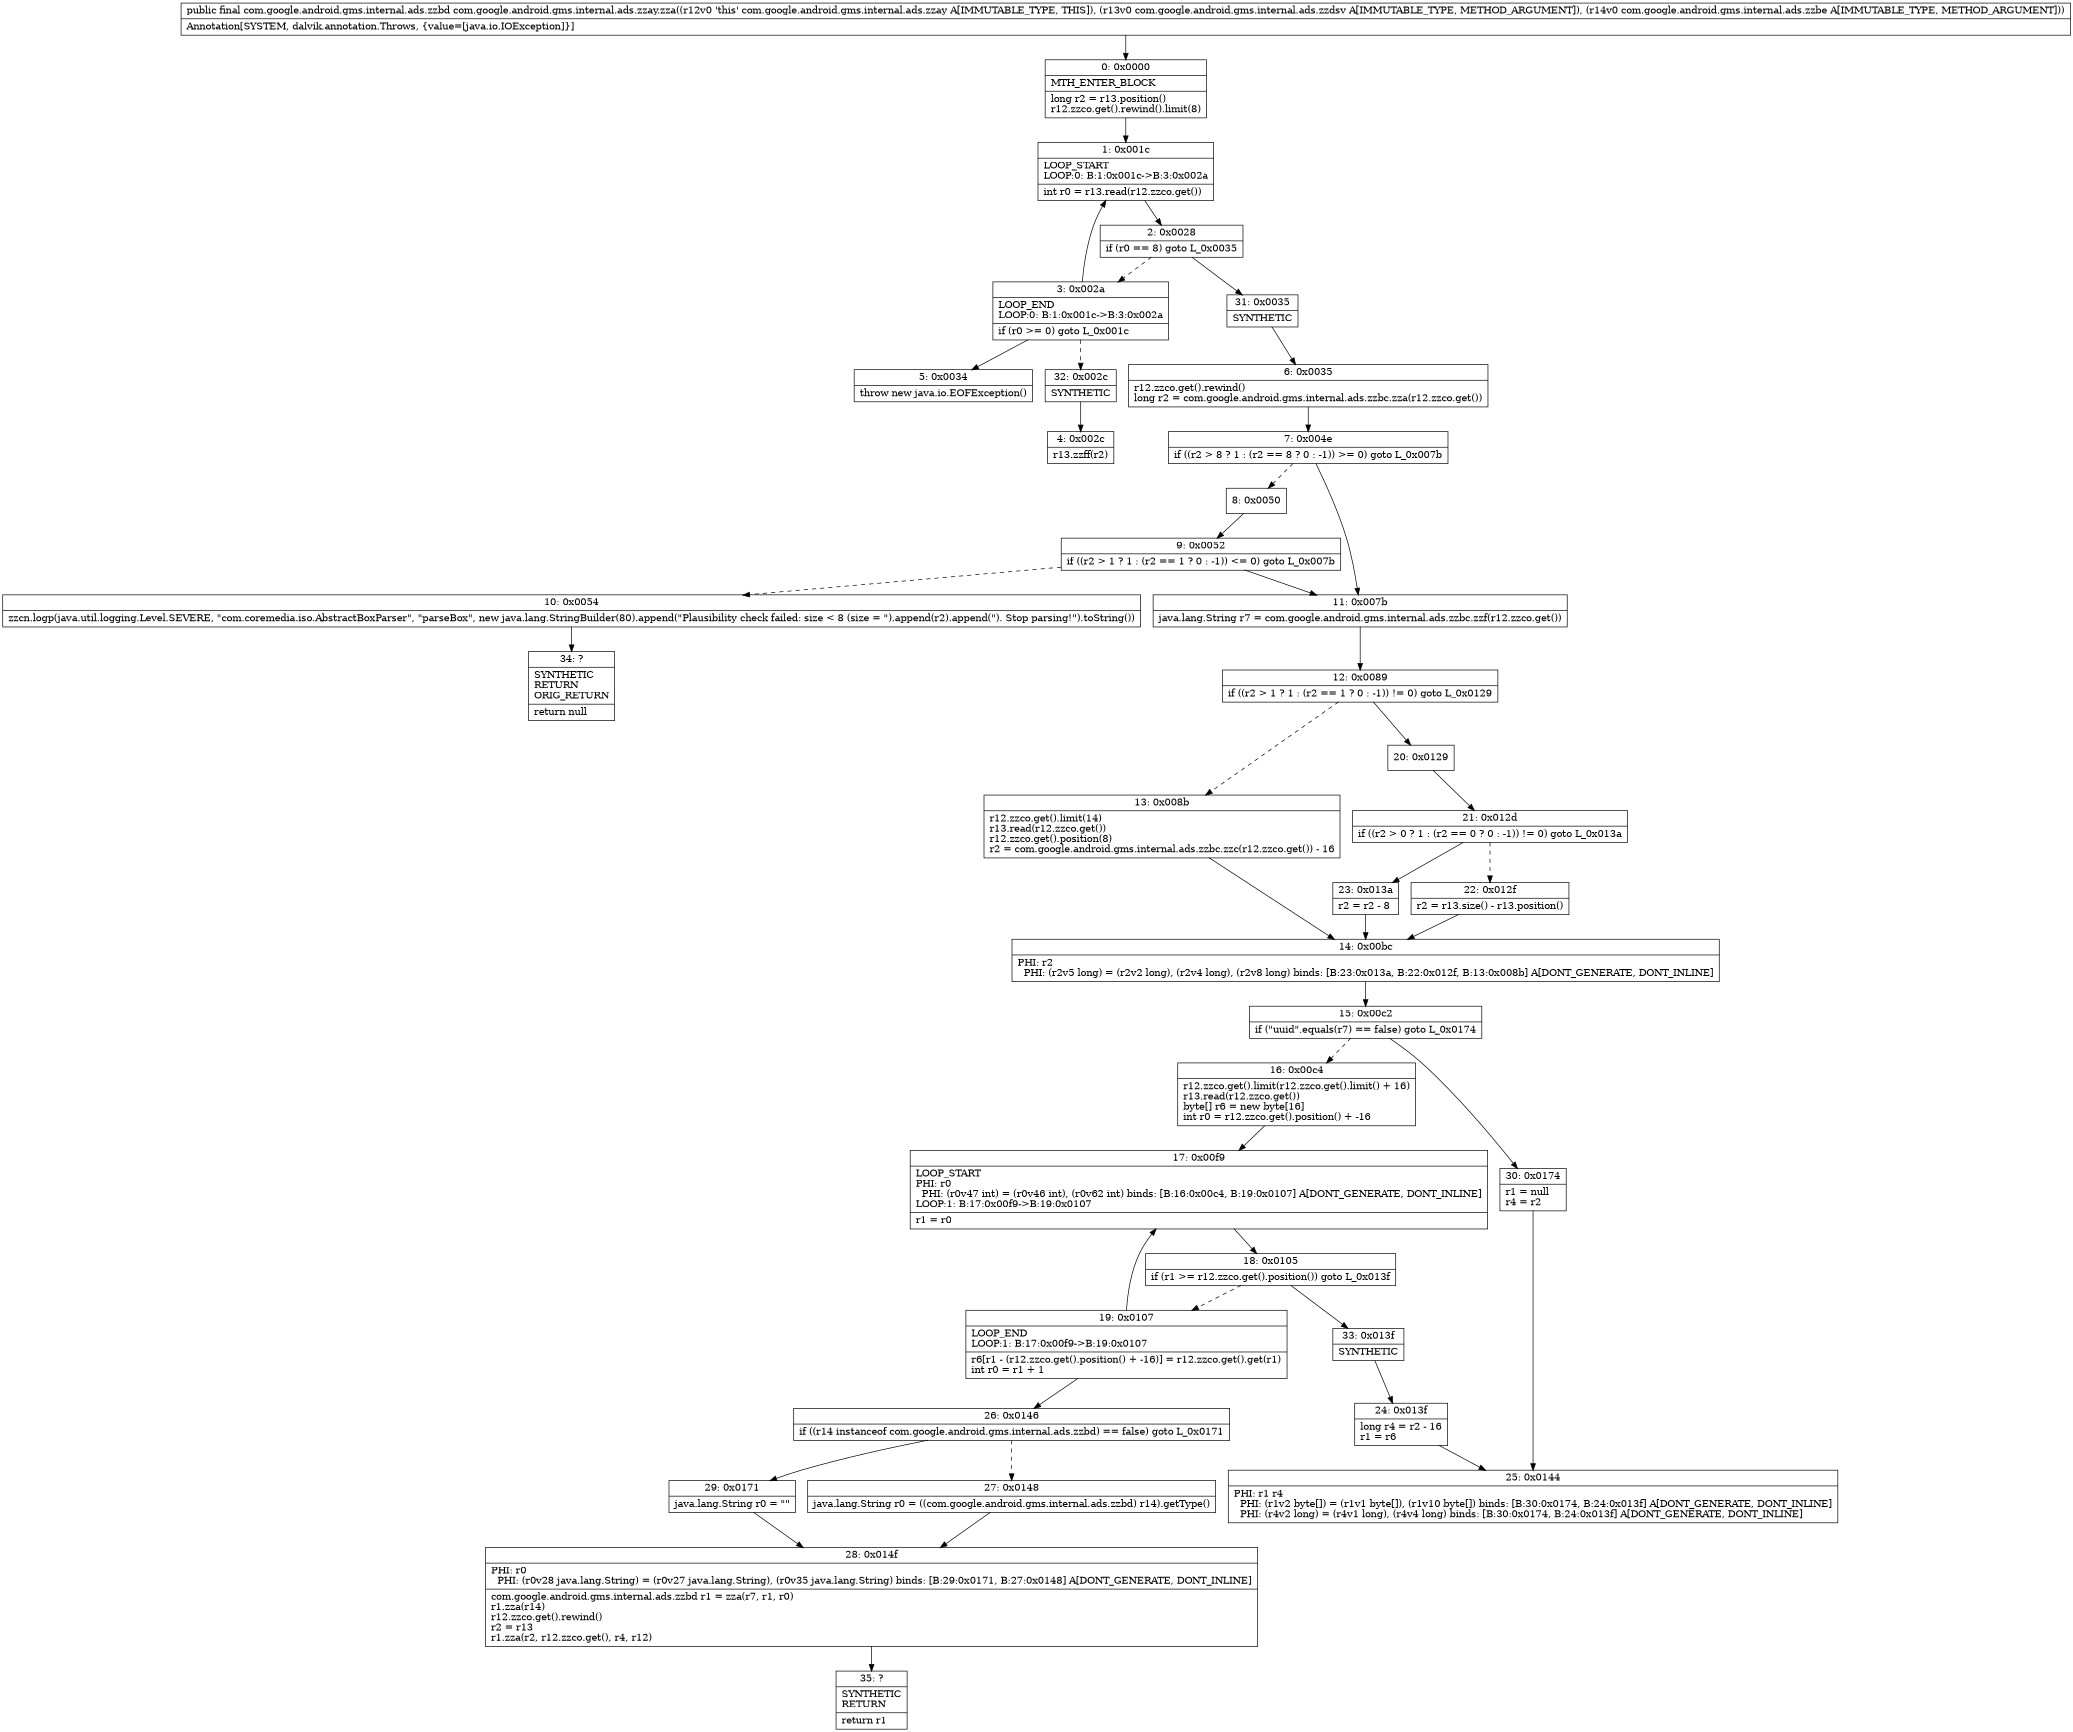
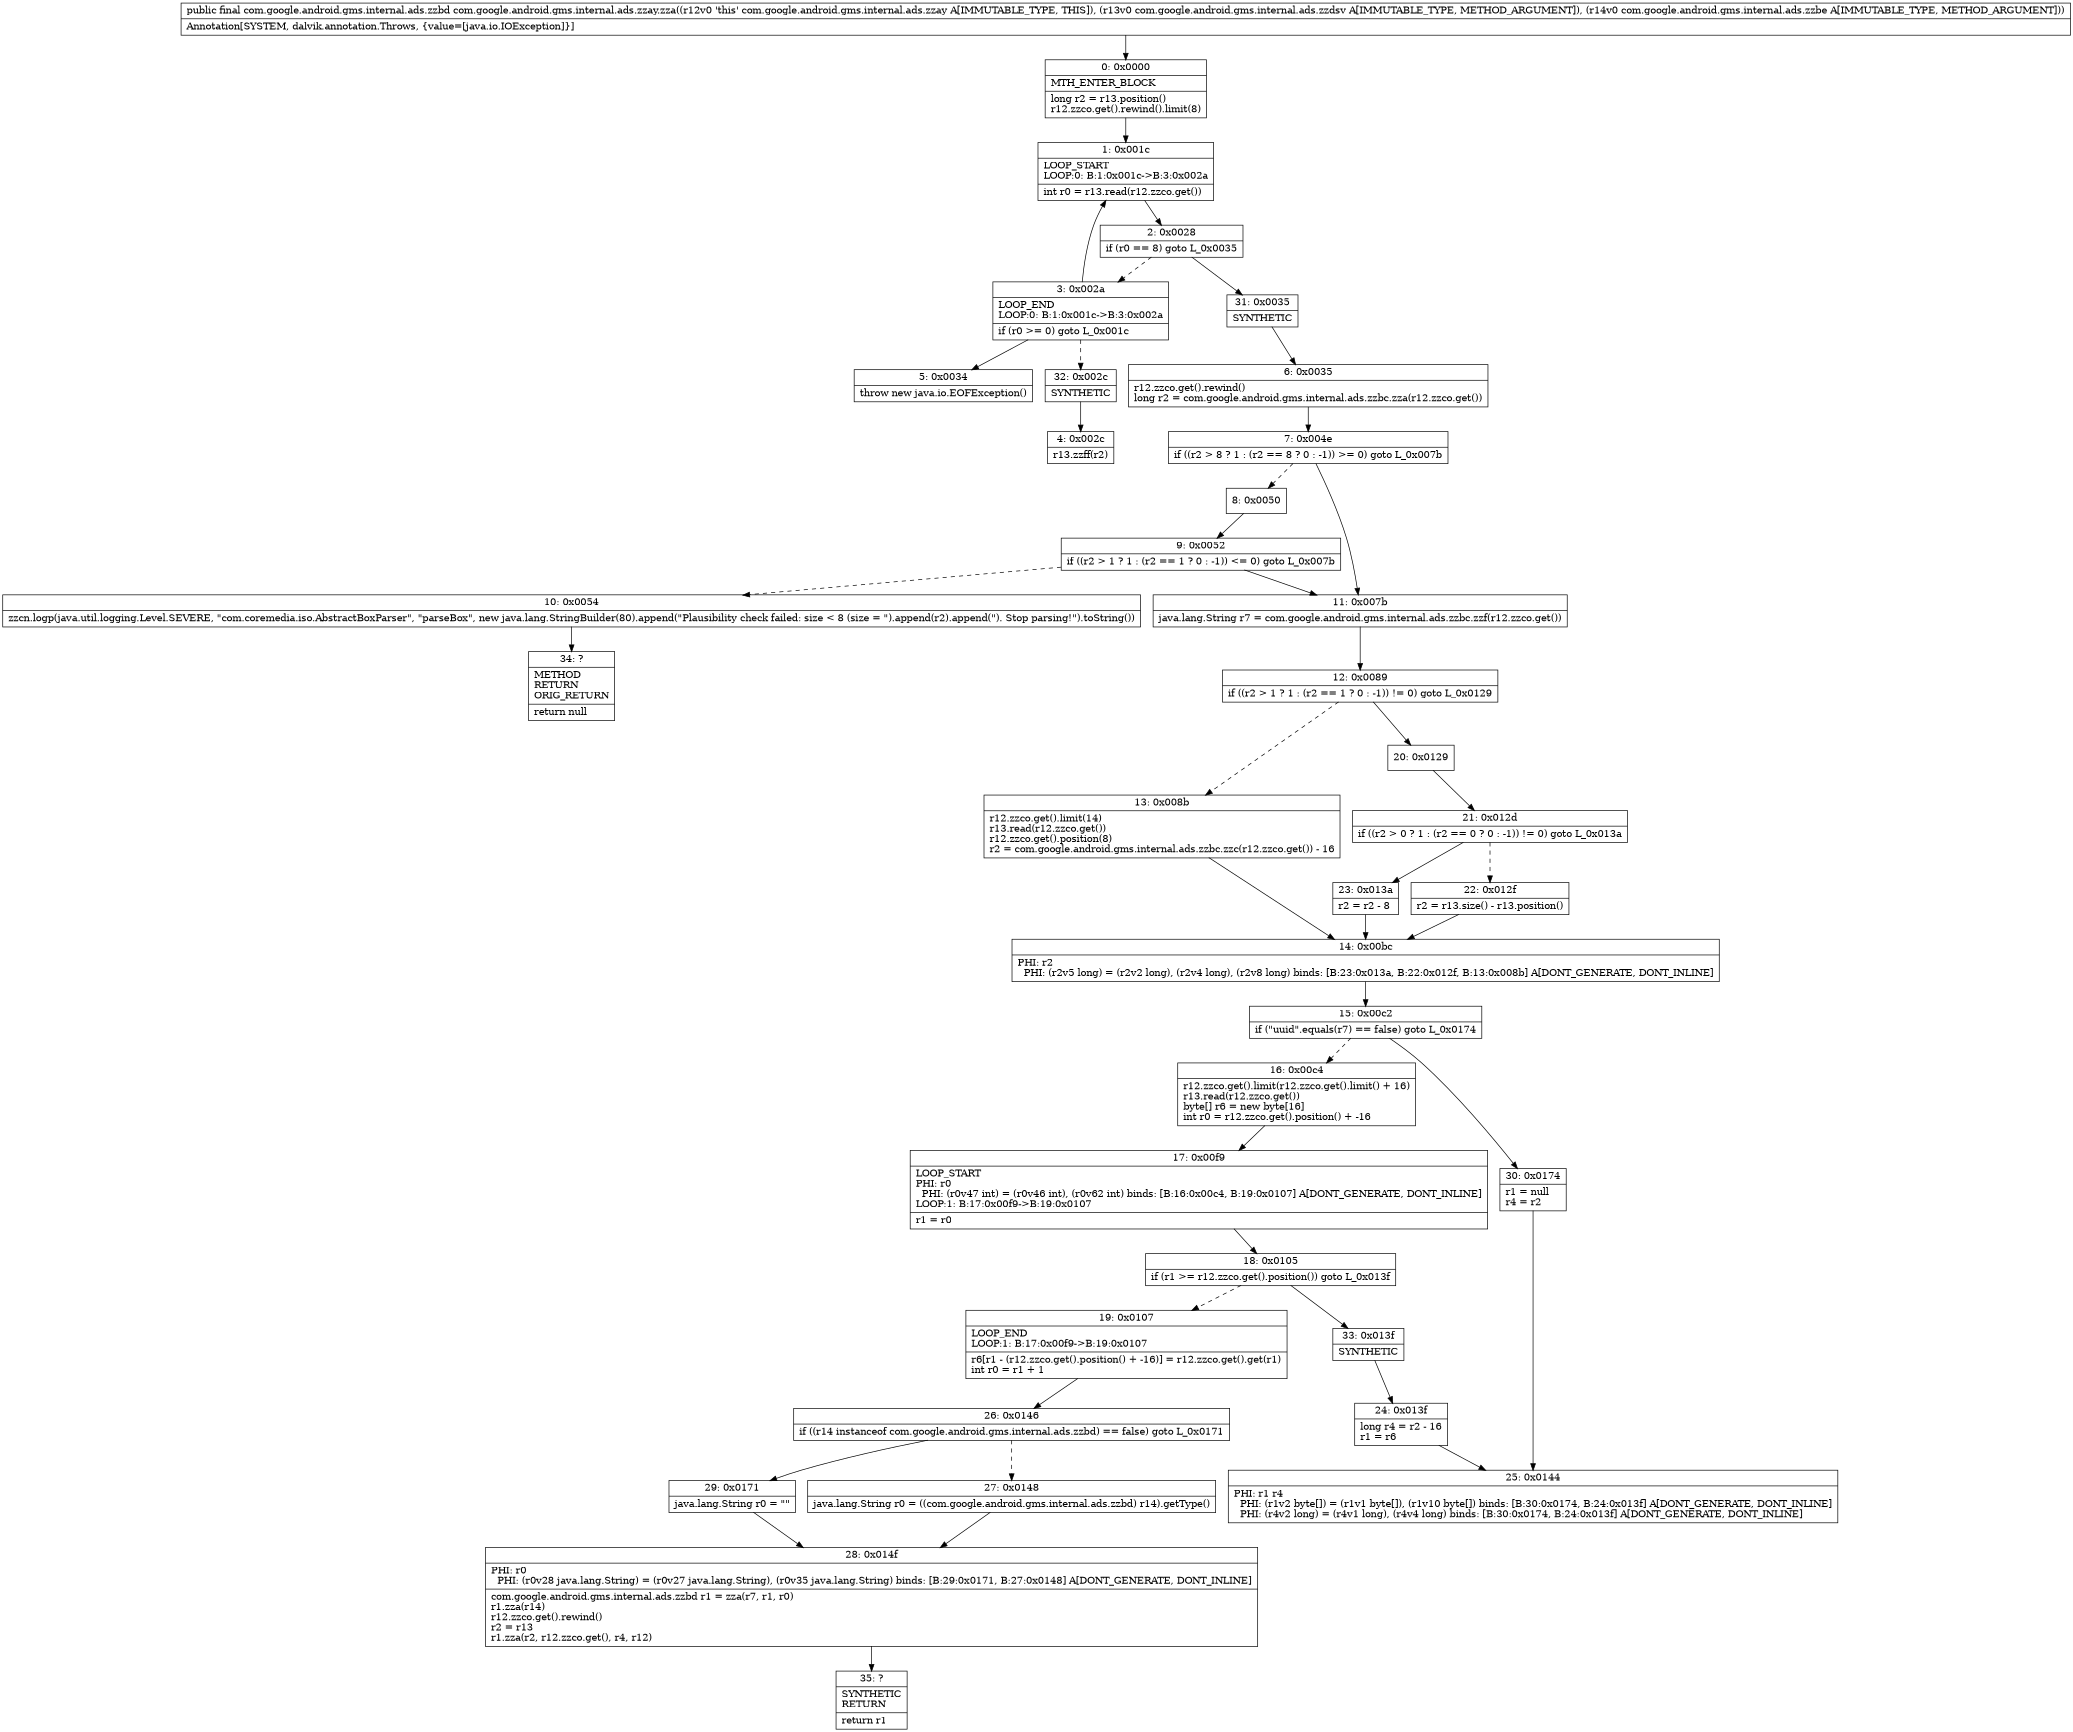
node "34: ?": text "SYNTHETIC" -> "METHOD"
edge "19: 0x0107" -> "17: 0x00f9": removed
